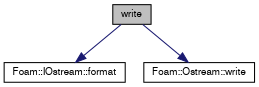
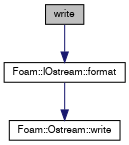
edge "write" -> "Foam::Ostream::write": now "Foam::IOstream::format" -> "Foam::Ostream::write"
